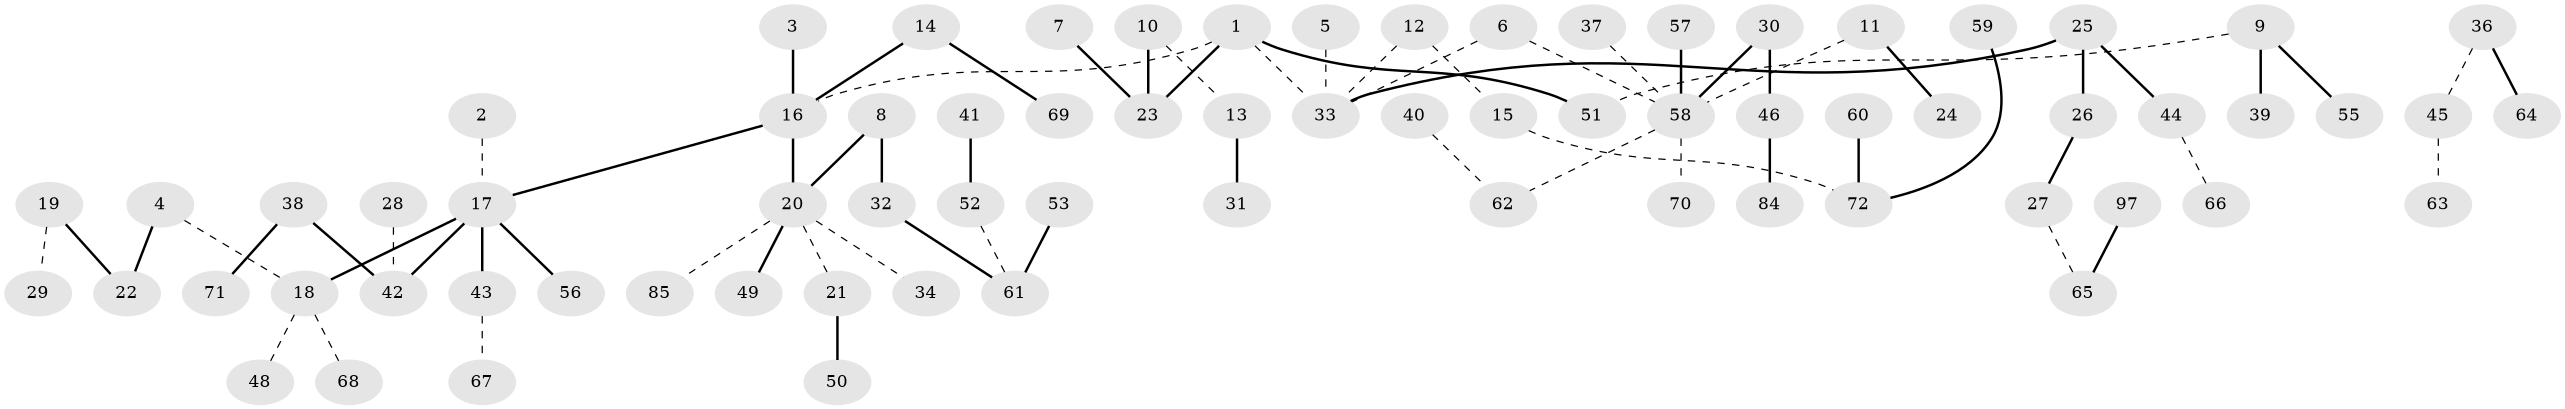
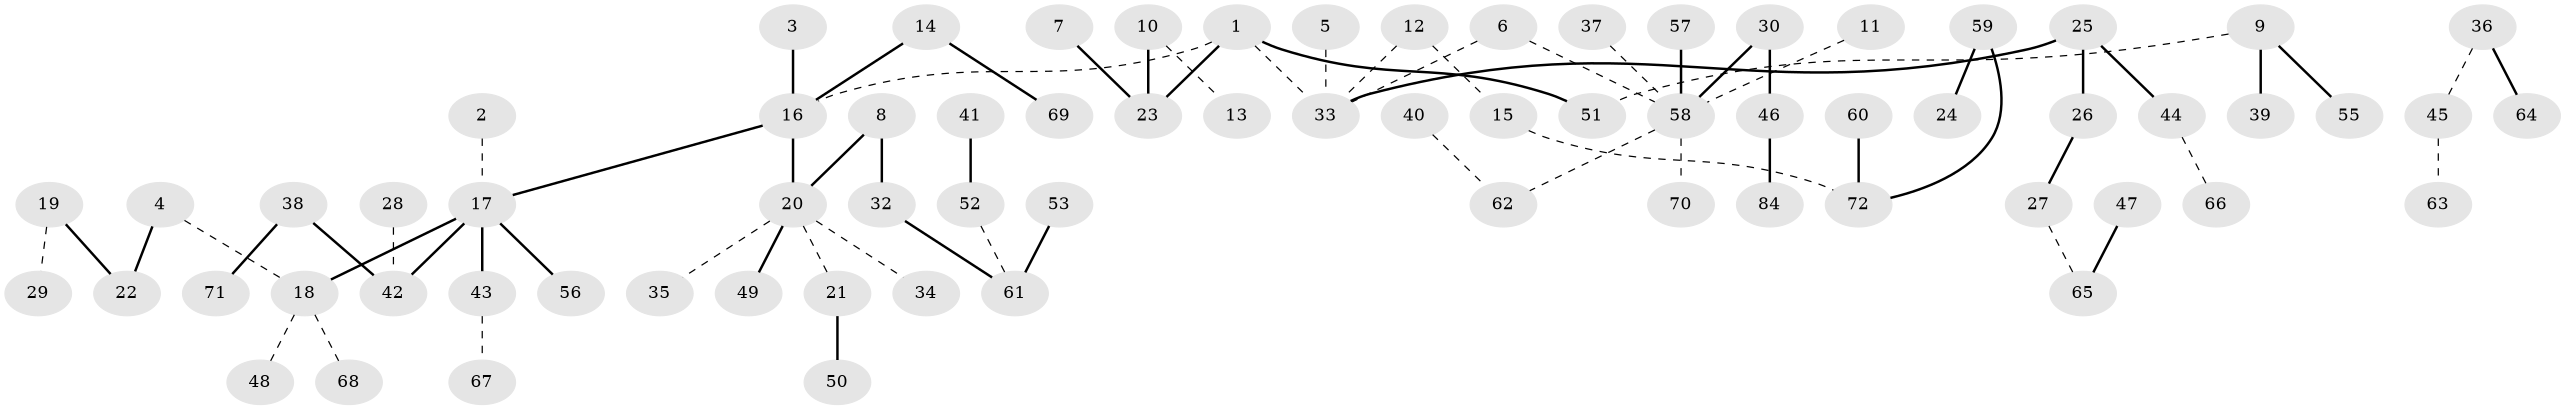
edge "11" -- "24": now "59" -- "24"
node "31": removed
node "97": label "97" -> "47"
node "85": label "85" -> "35"
